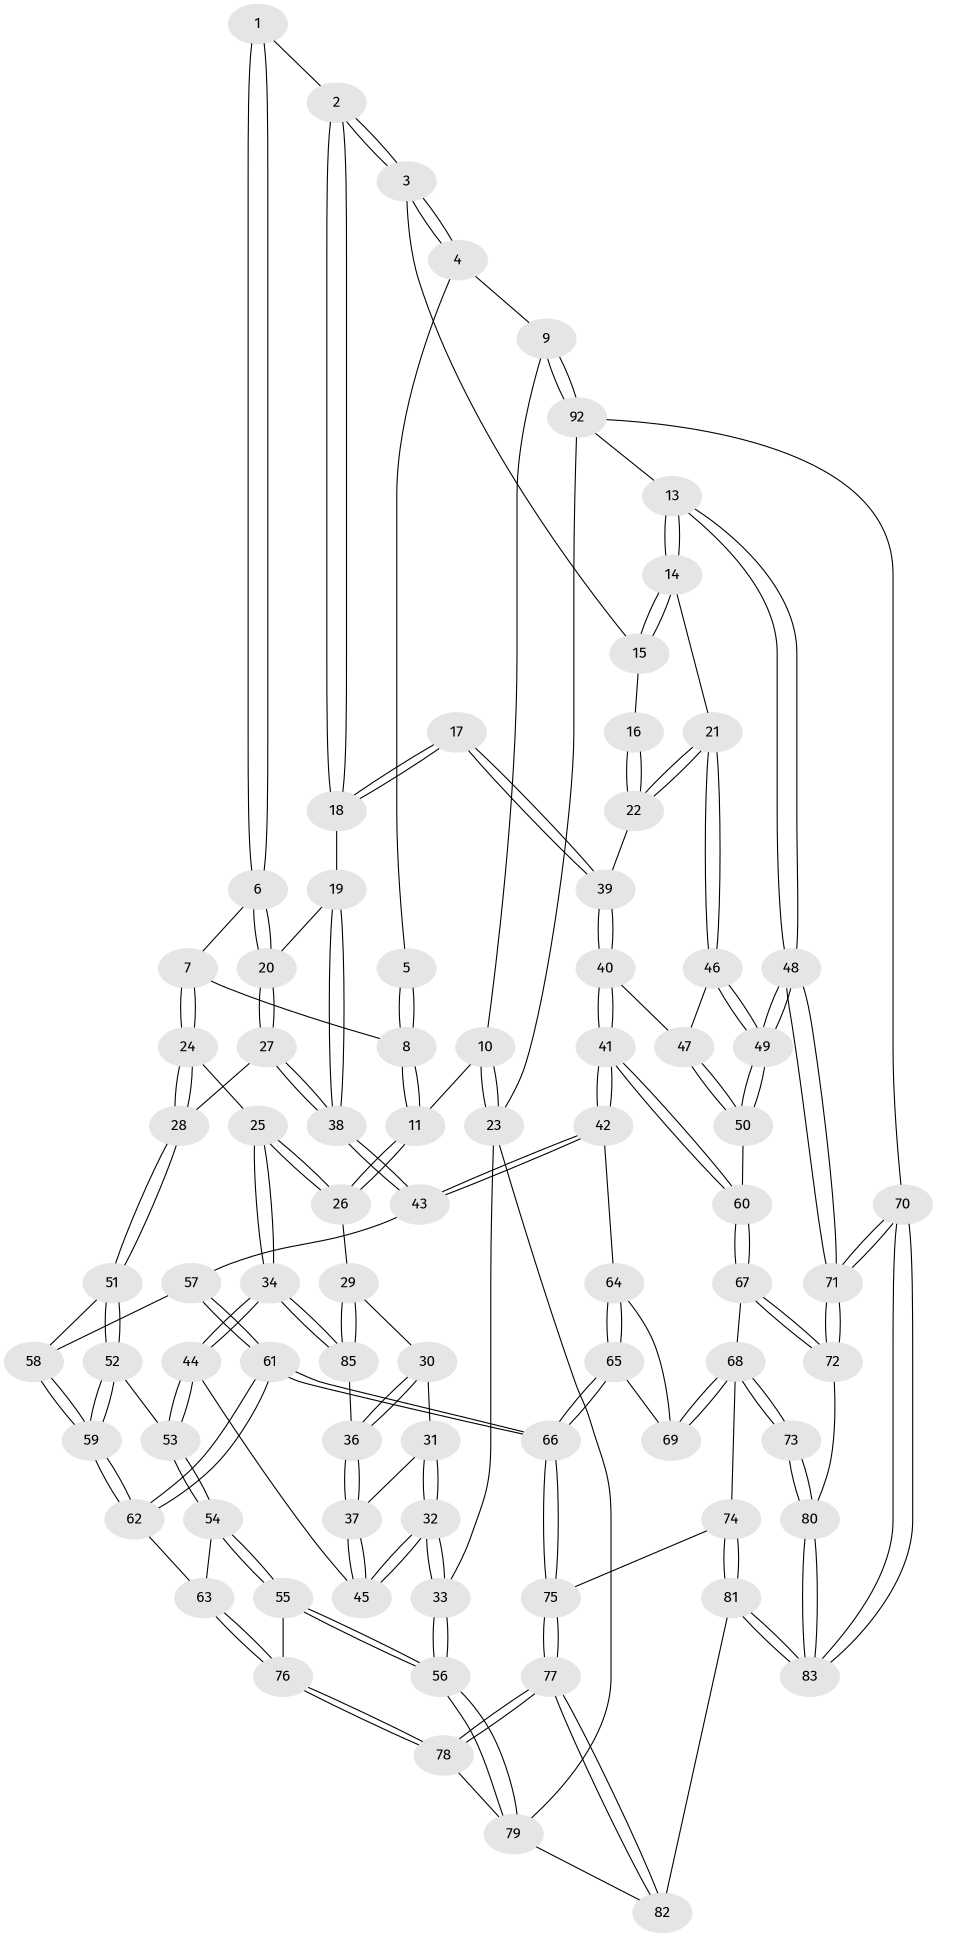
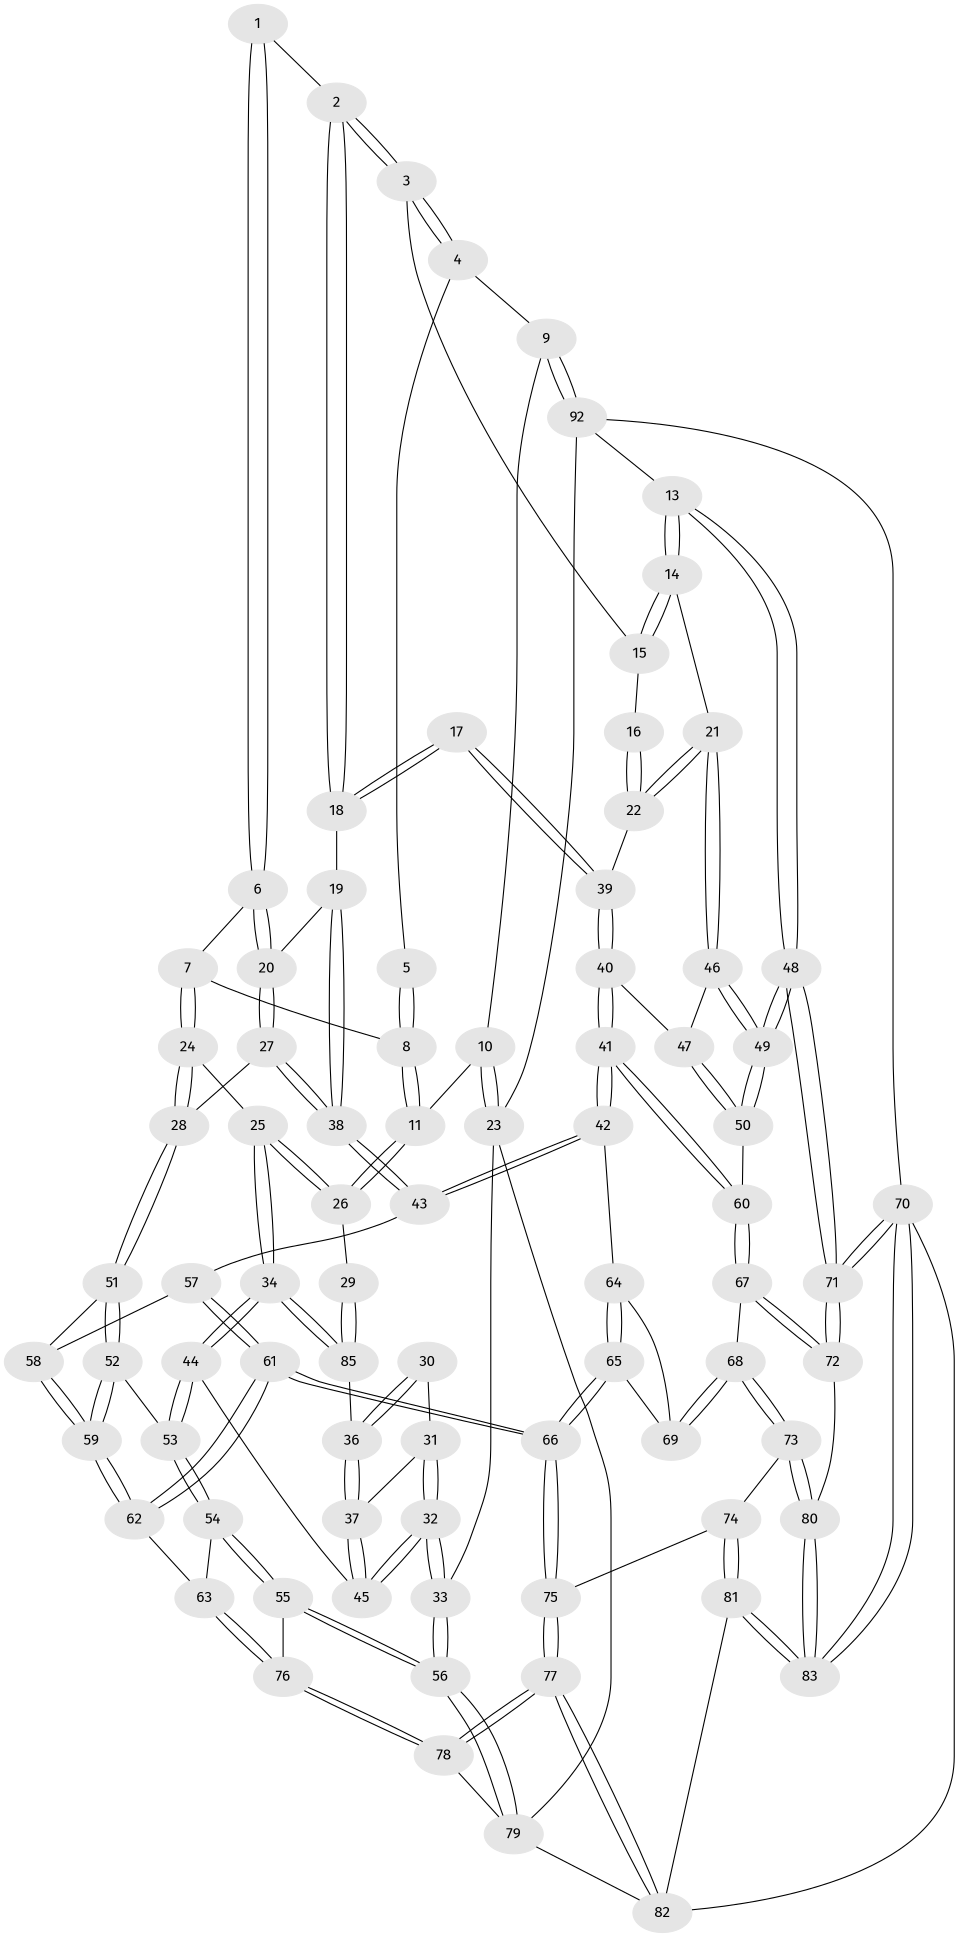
edge "29" -- "30": removed
edge "68" -- "74": now "73" -- "74"
edge "70" -- "82": added
